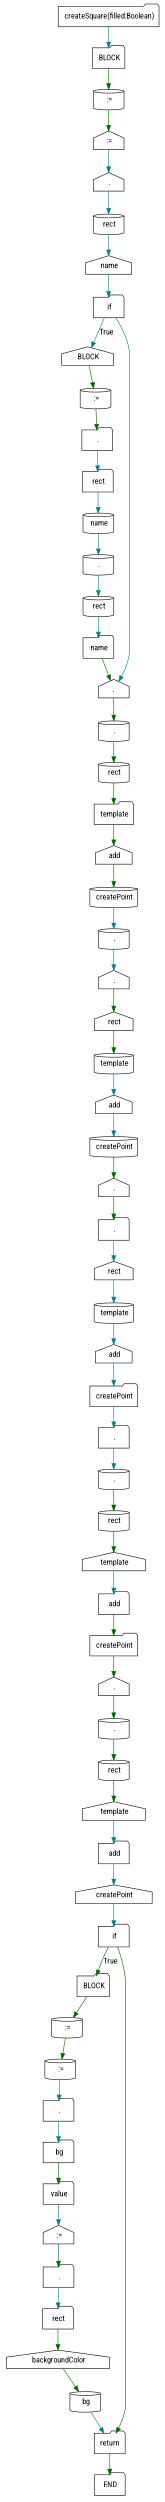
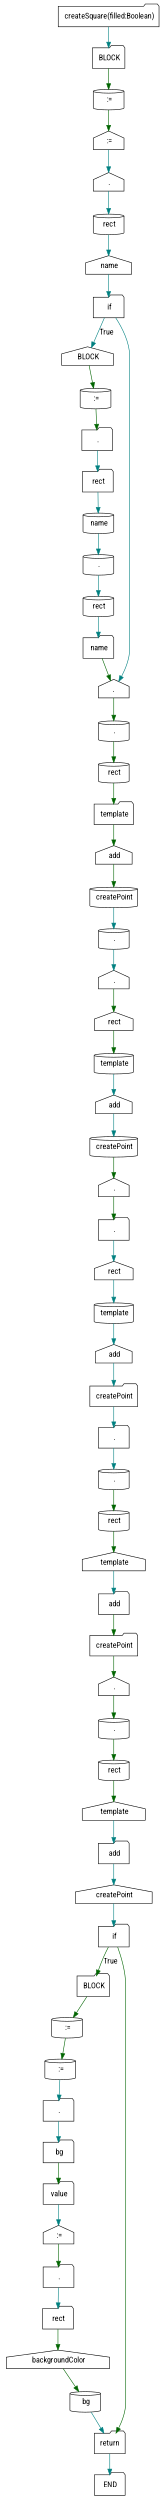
edge "return" -> "END": color darkgreen -> teal
